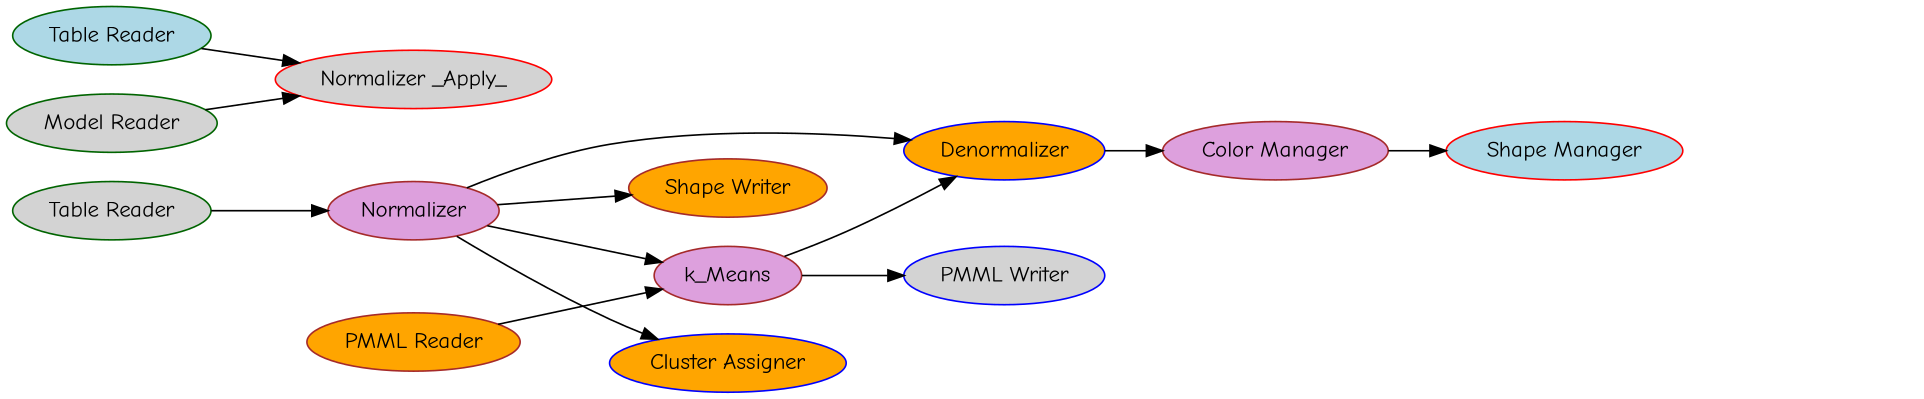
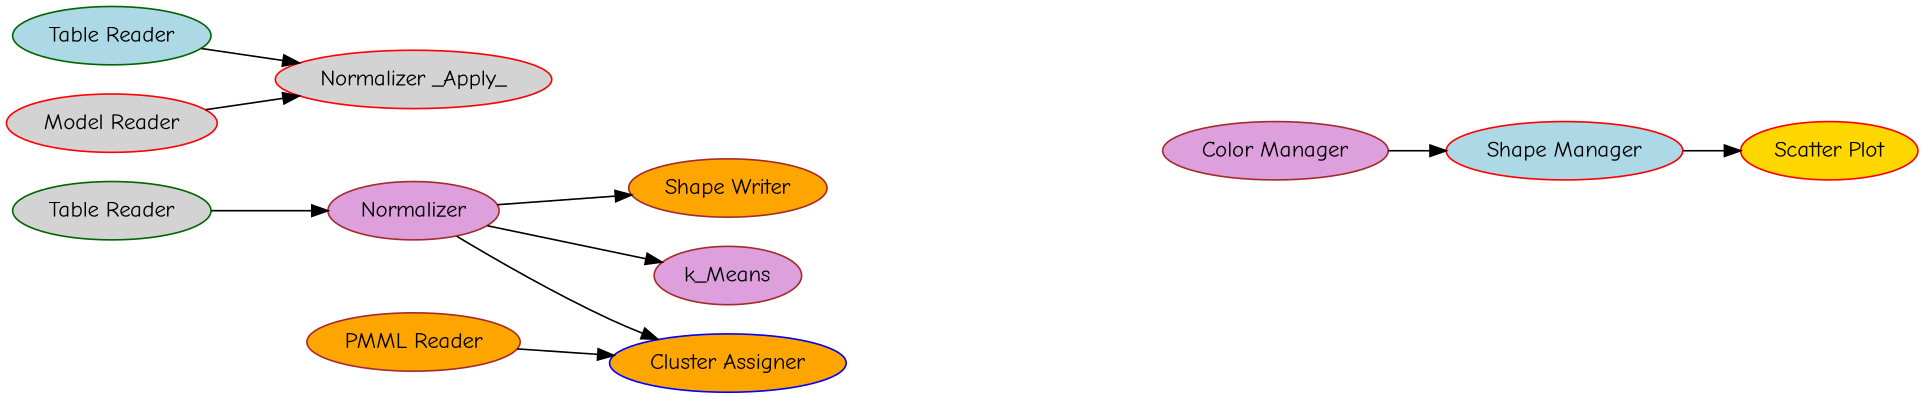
node "Model Reader": color darkgreen -> red
node "Denormalizer": removed
node "Scatter Plot": added
node "PMML Writer": removed
edge "PMML Reader" -> "k_Means": now "PMML Reader" -> "Cluster Assigner"
